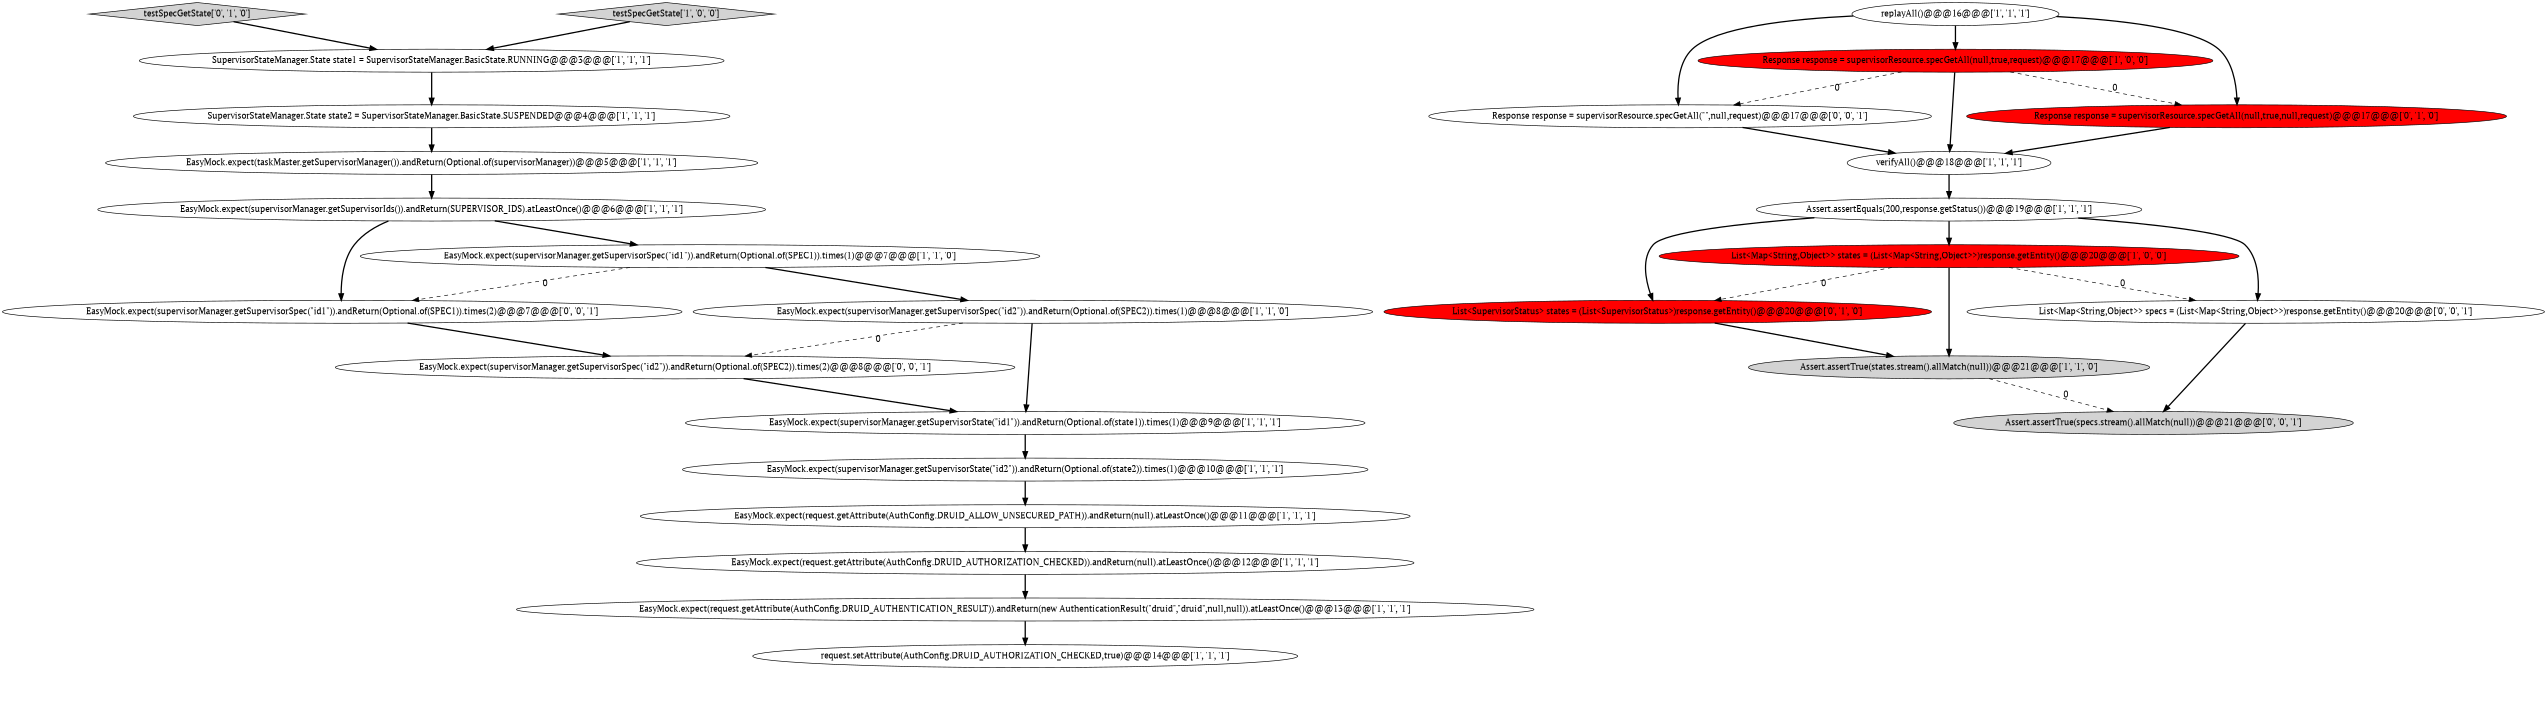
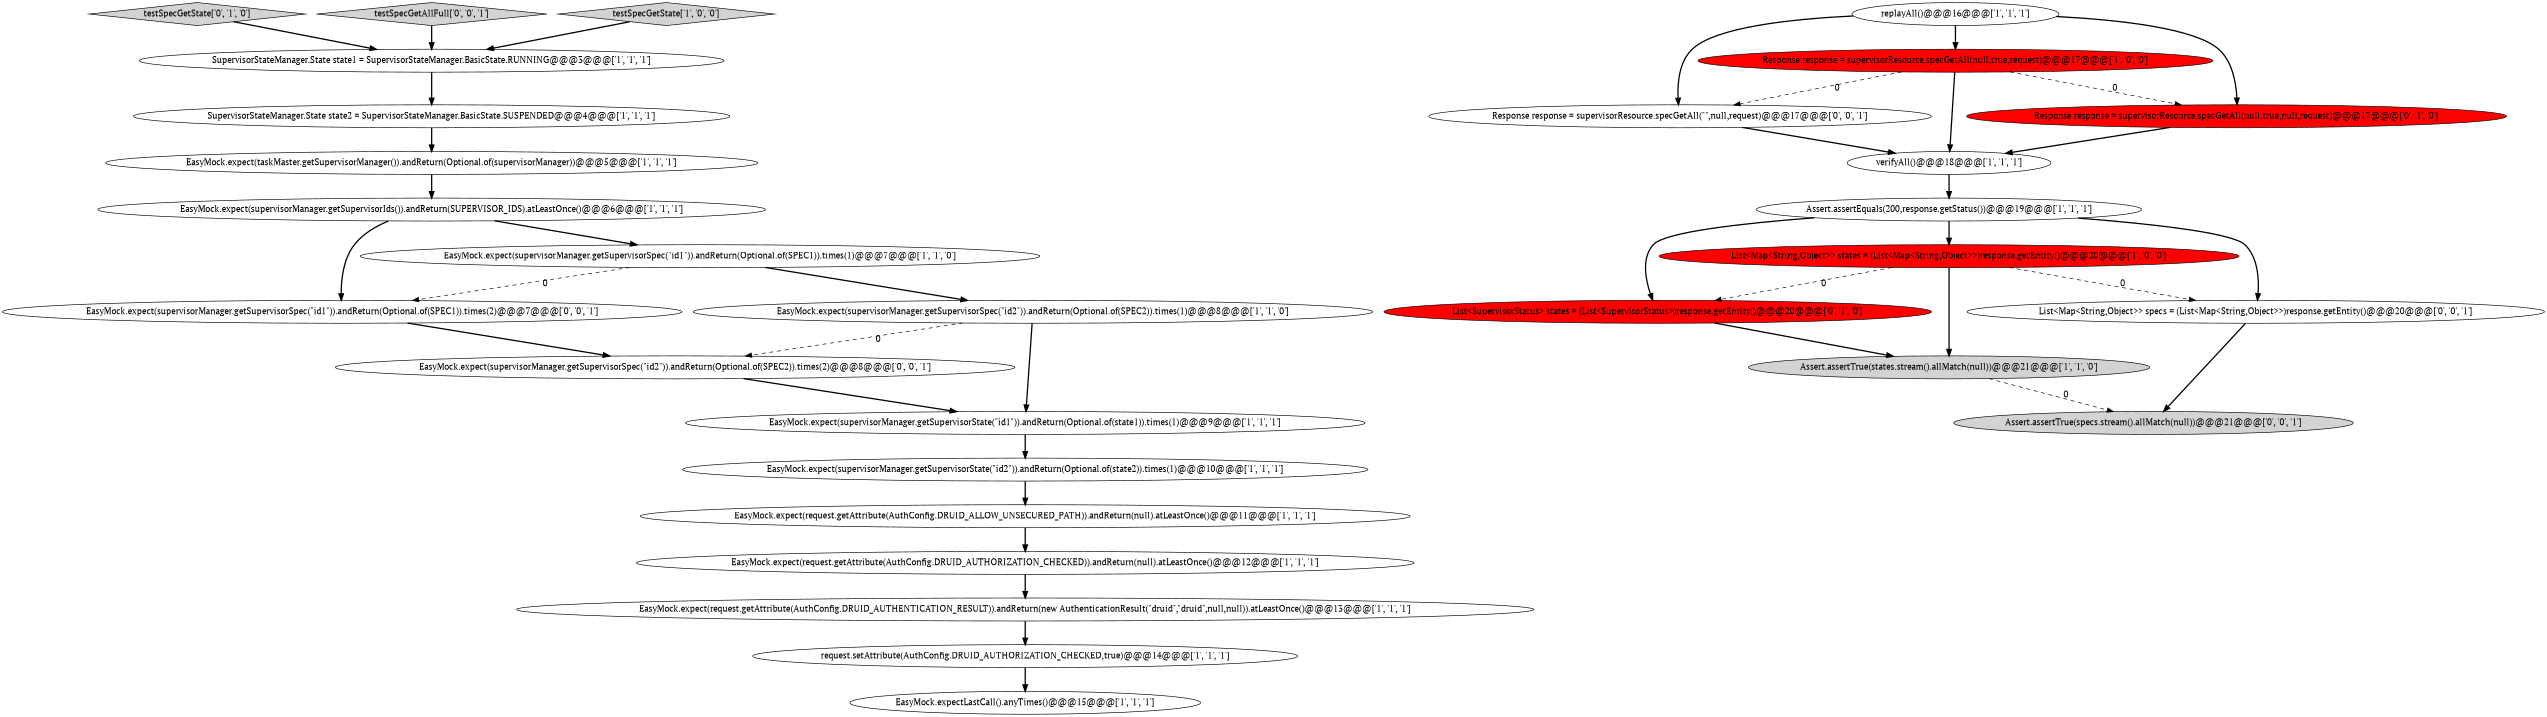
node "testSpecGetAllFull['0', '0', '1']": added
node "EasyMock.expectLastCall().anyTimes()@@@15@@@['1', '1', '1']": added
